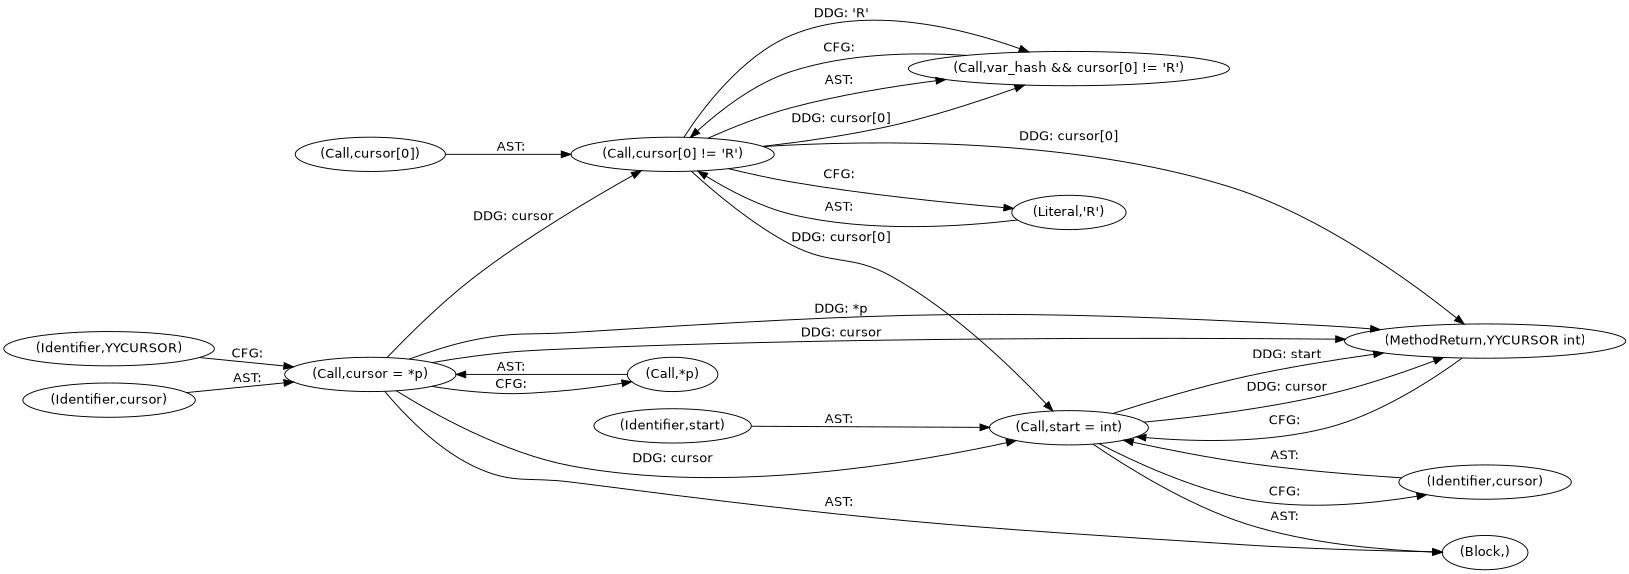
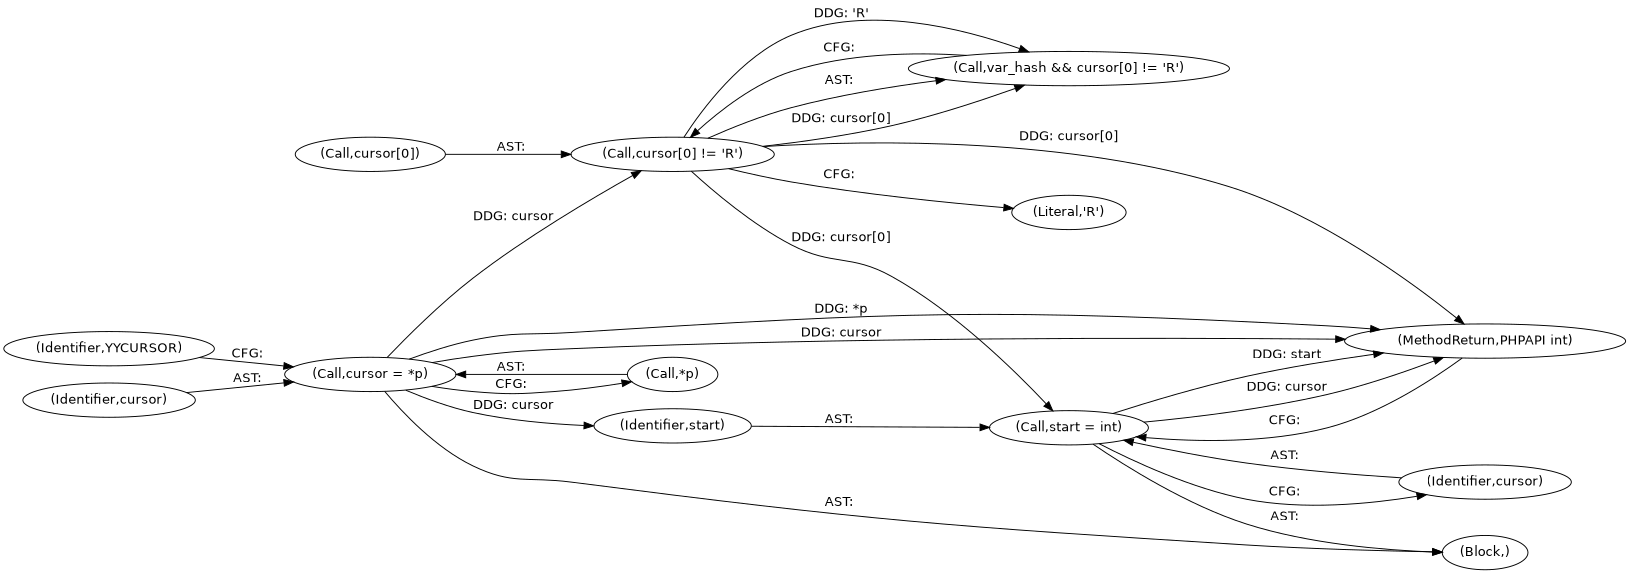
edge "(Literal,'R')" -> "(Call,cursor[0] != 'R')": removed, label "AST:"
node "(MethodReturn,YYCURSOR int)": label "(MethodReturn,YYCURSOR int)" -> "(MethodReturn,PHPAPI int)"
edge "(Call,cursor = *p)" -> "(Call,start = int)": now "(Call,cursor = *p)" -> "(Identifier,start)"
